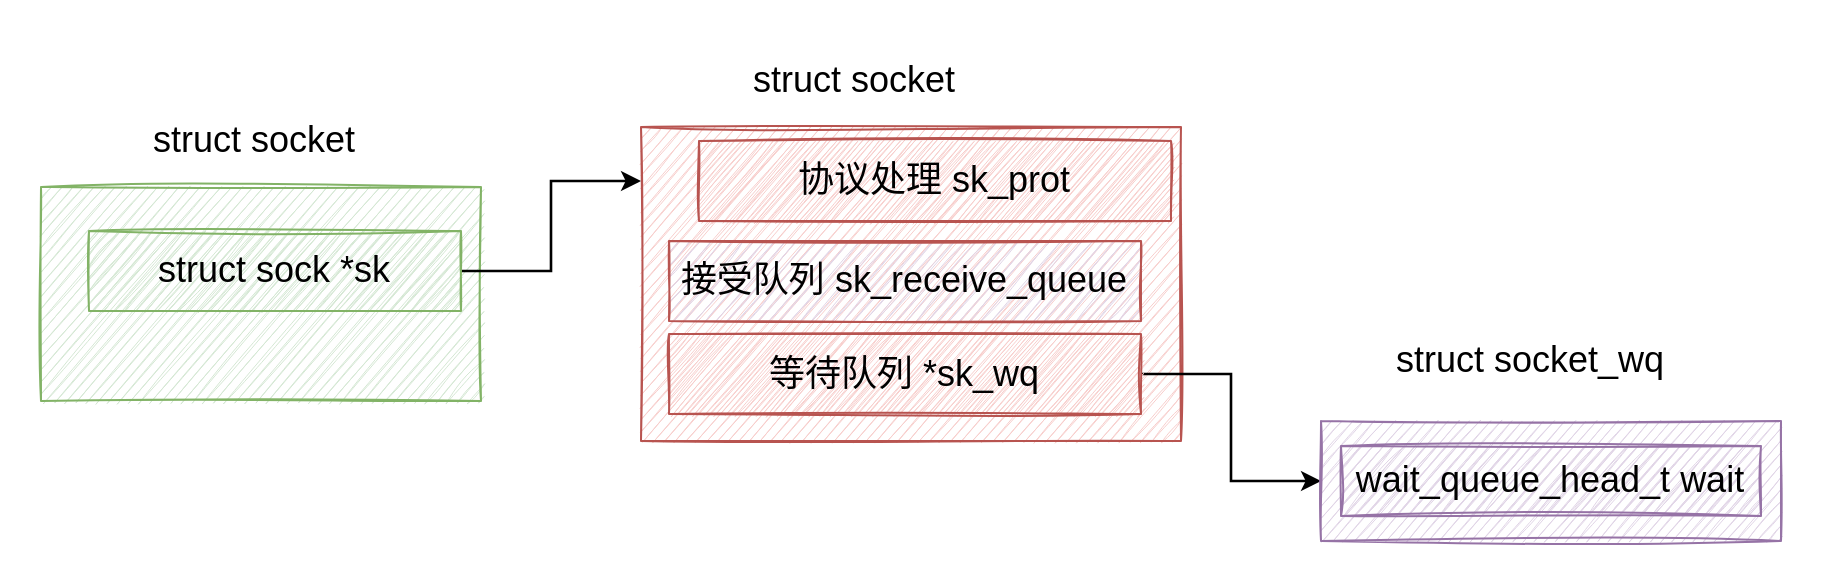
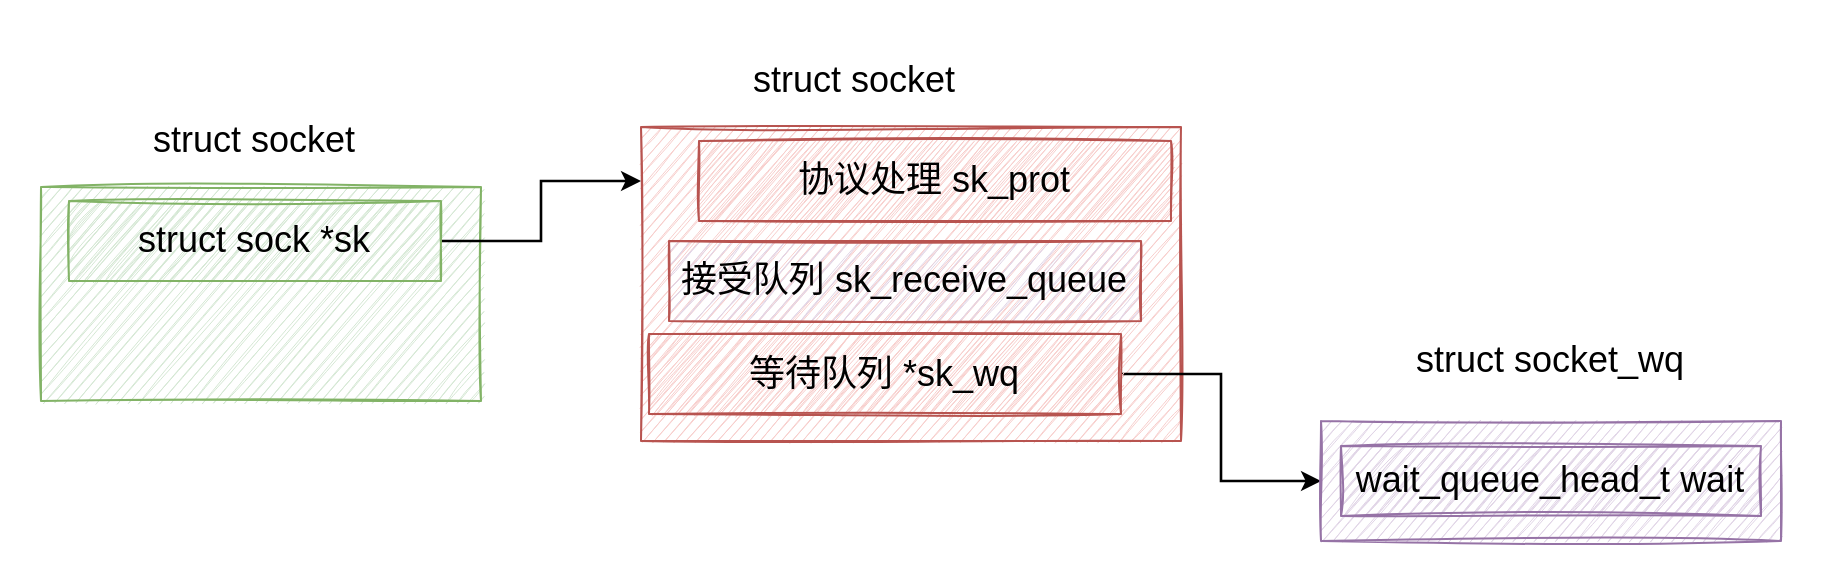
node "struct sock *sk": moved (275, 271) -> (255, 241)
node "struct socket_wq": moved (1531, 361) -> (1551, 361)
node "等待队列 *sk_wq": moved (905, 374) -> (885, 374)
